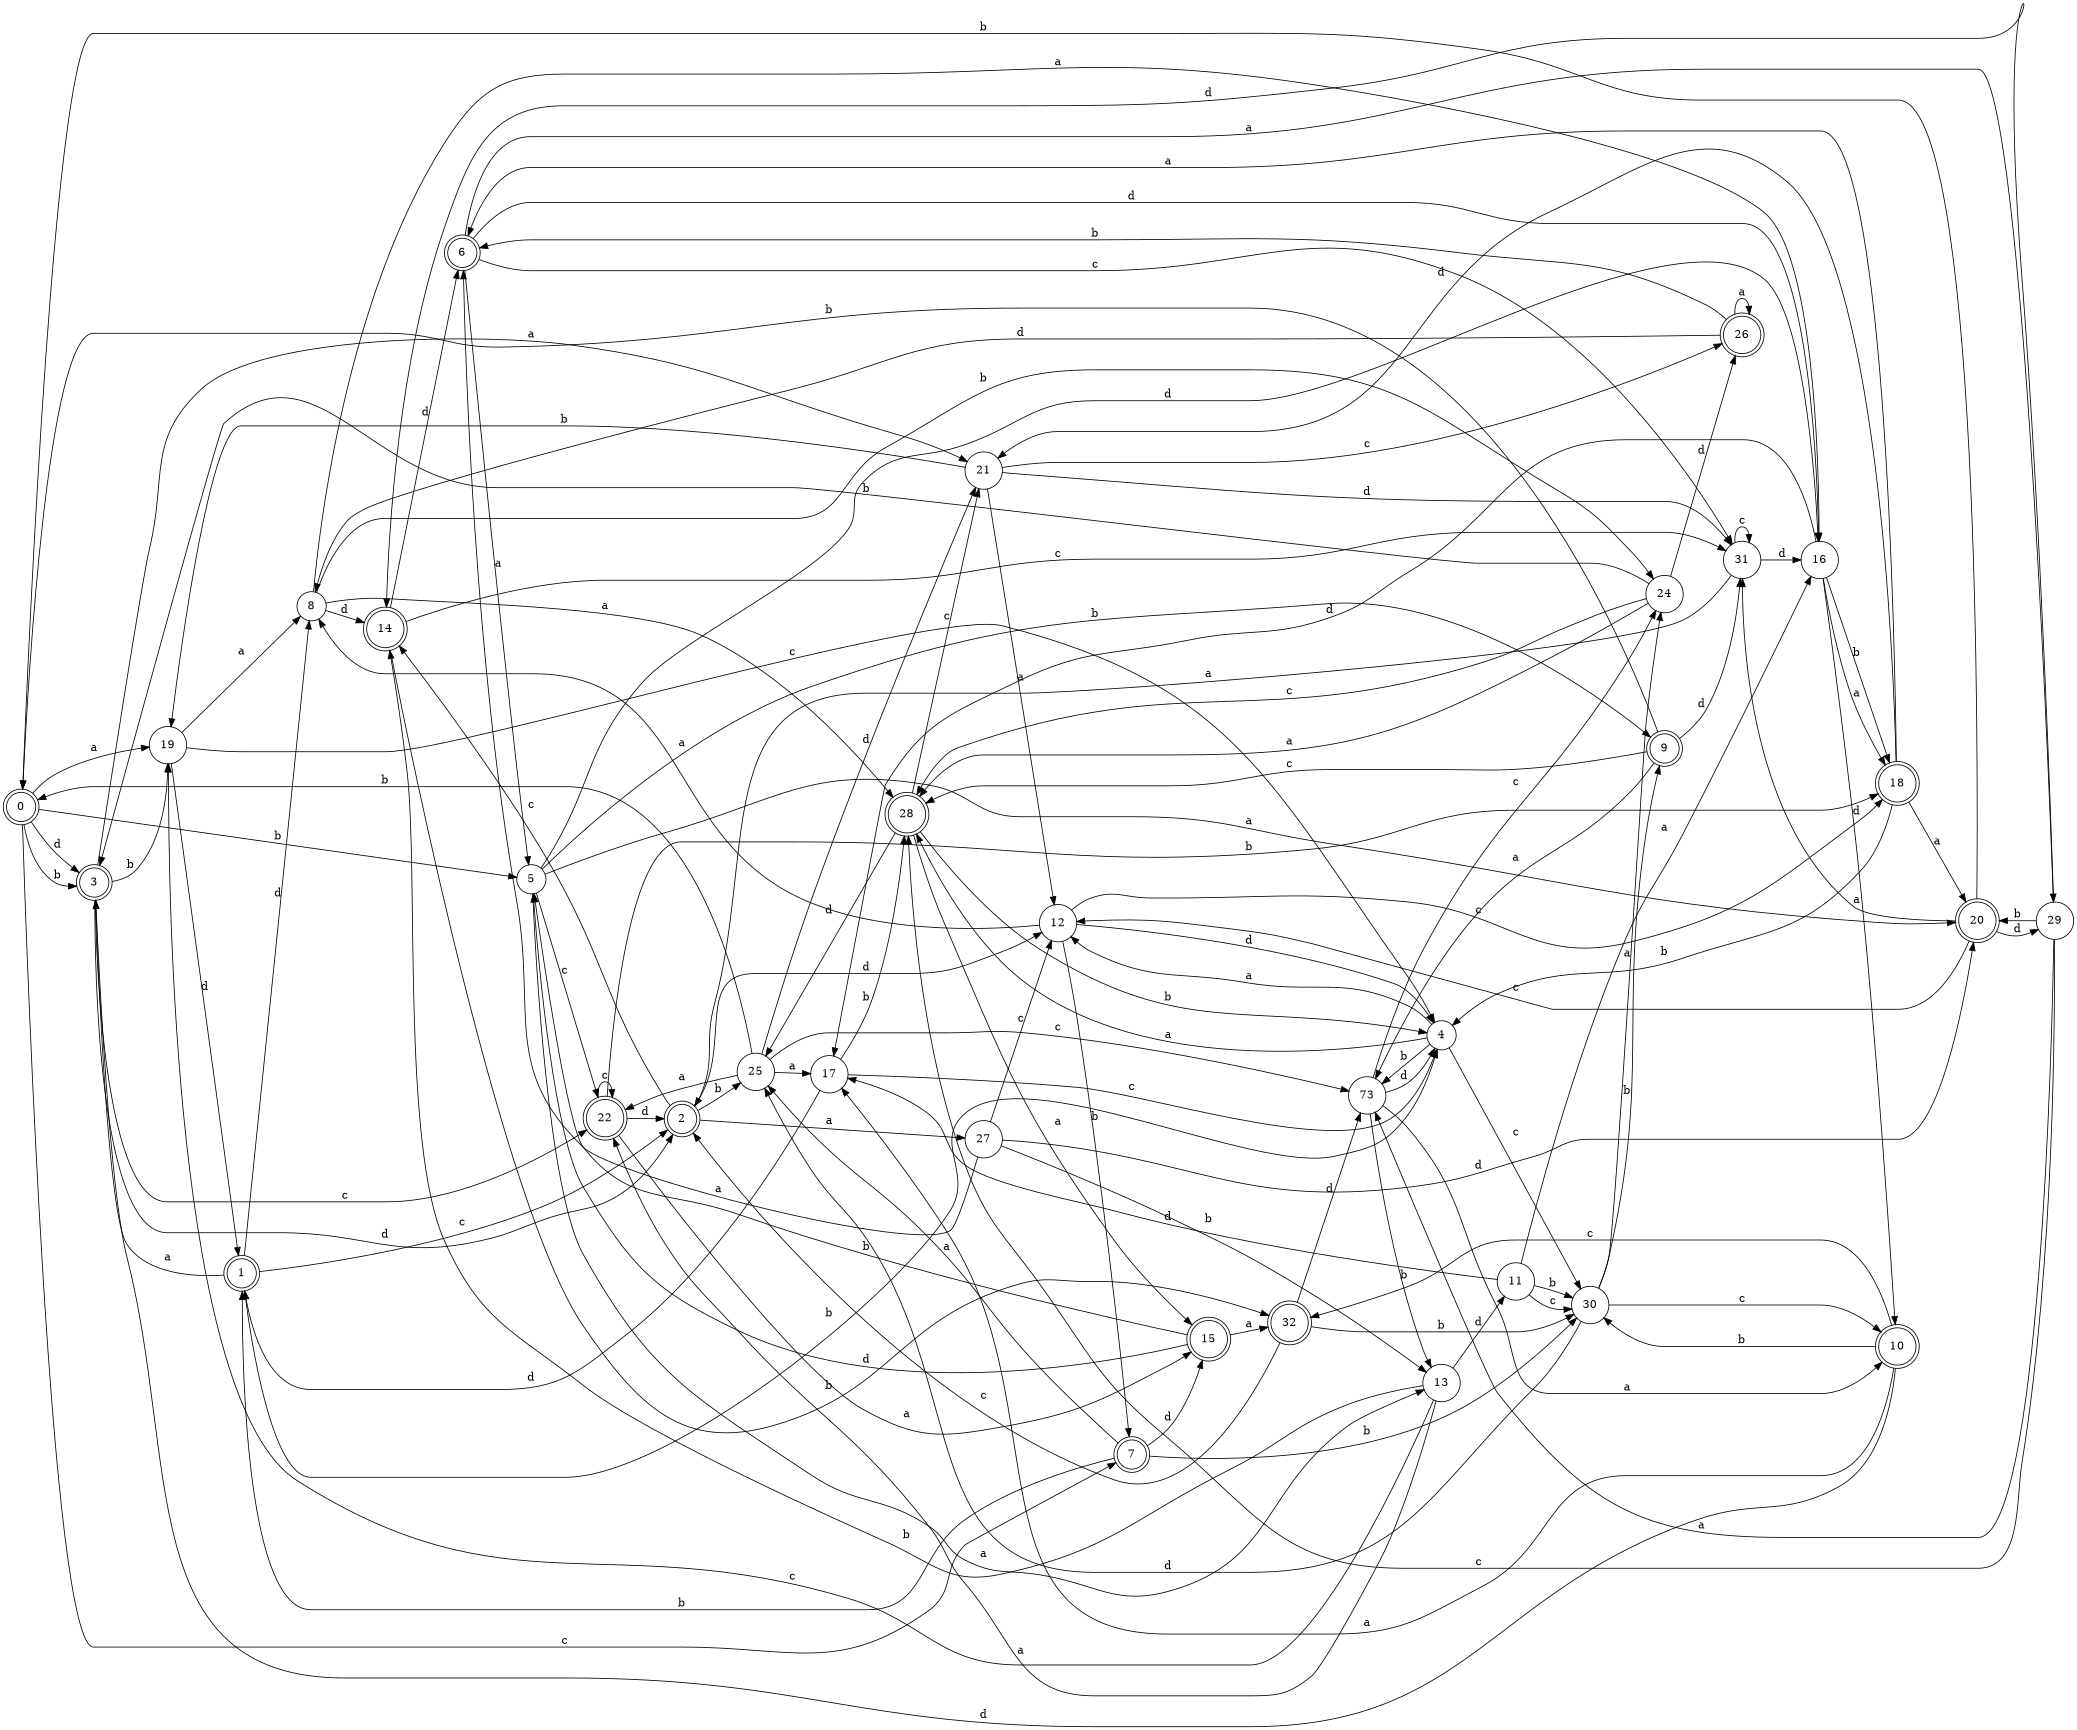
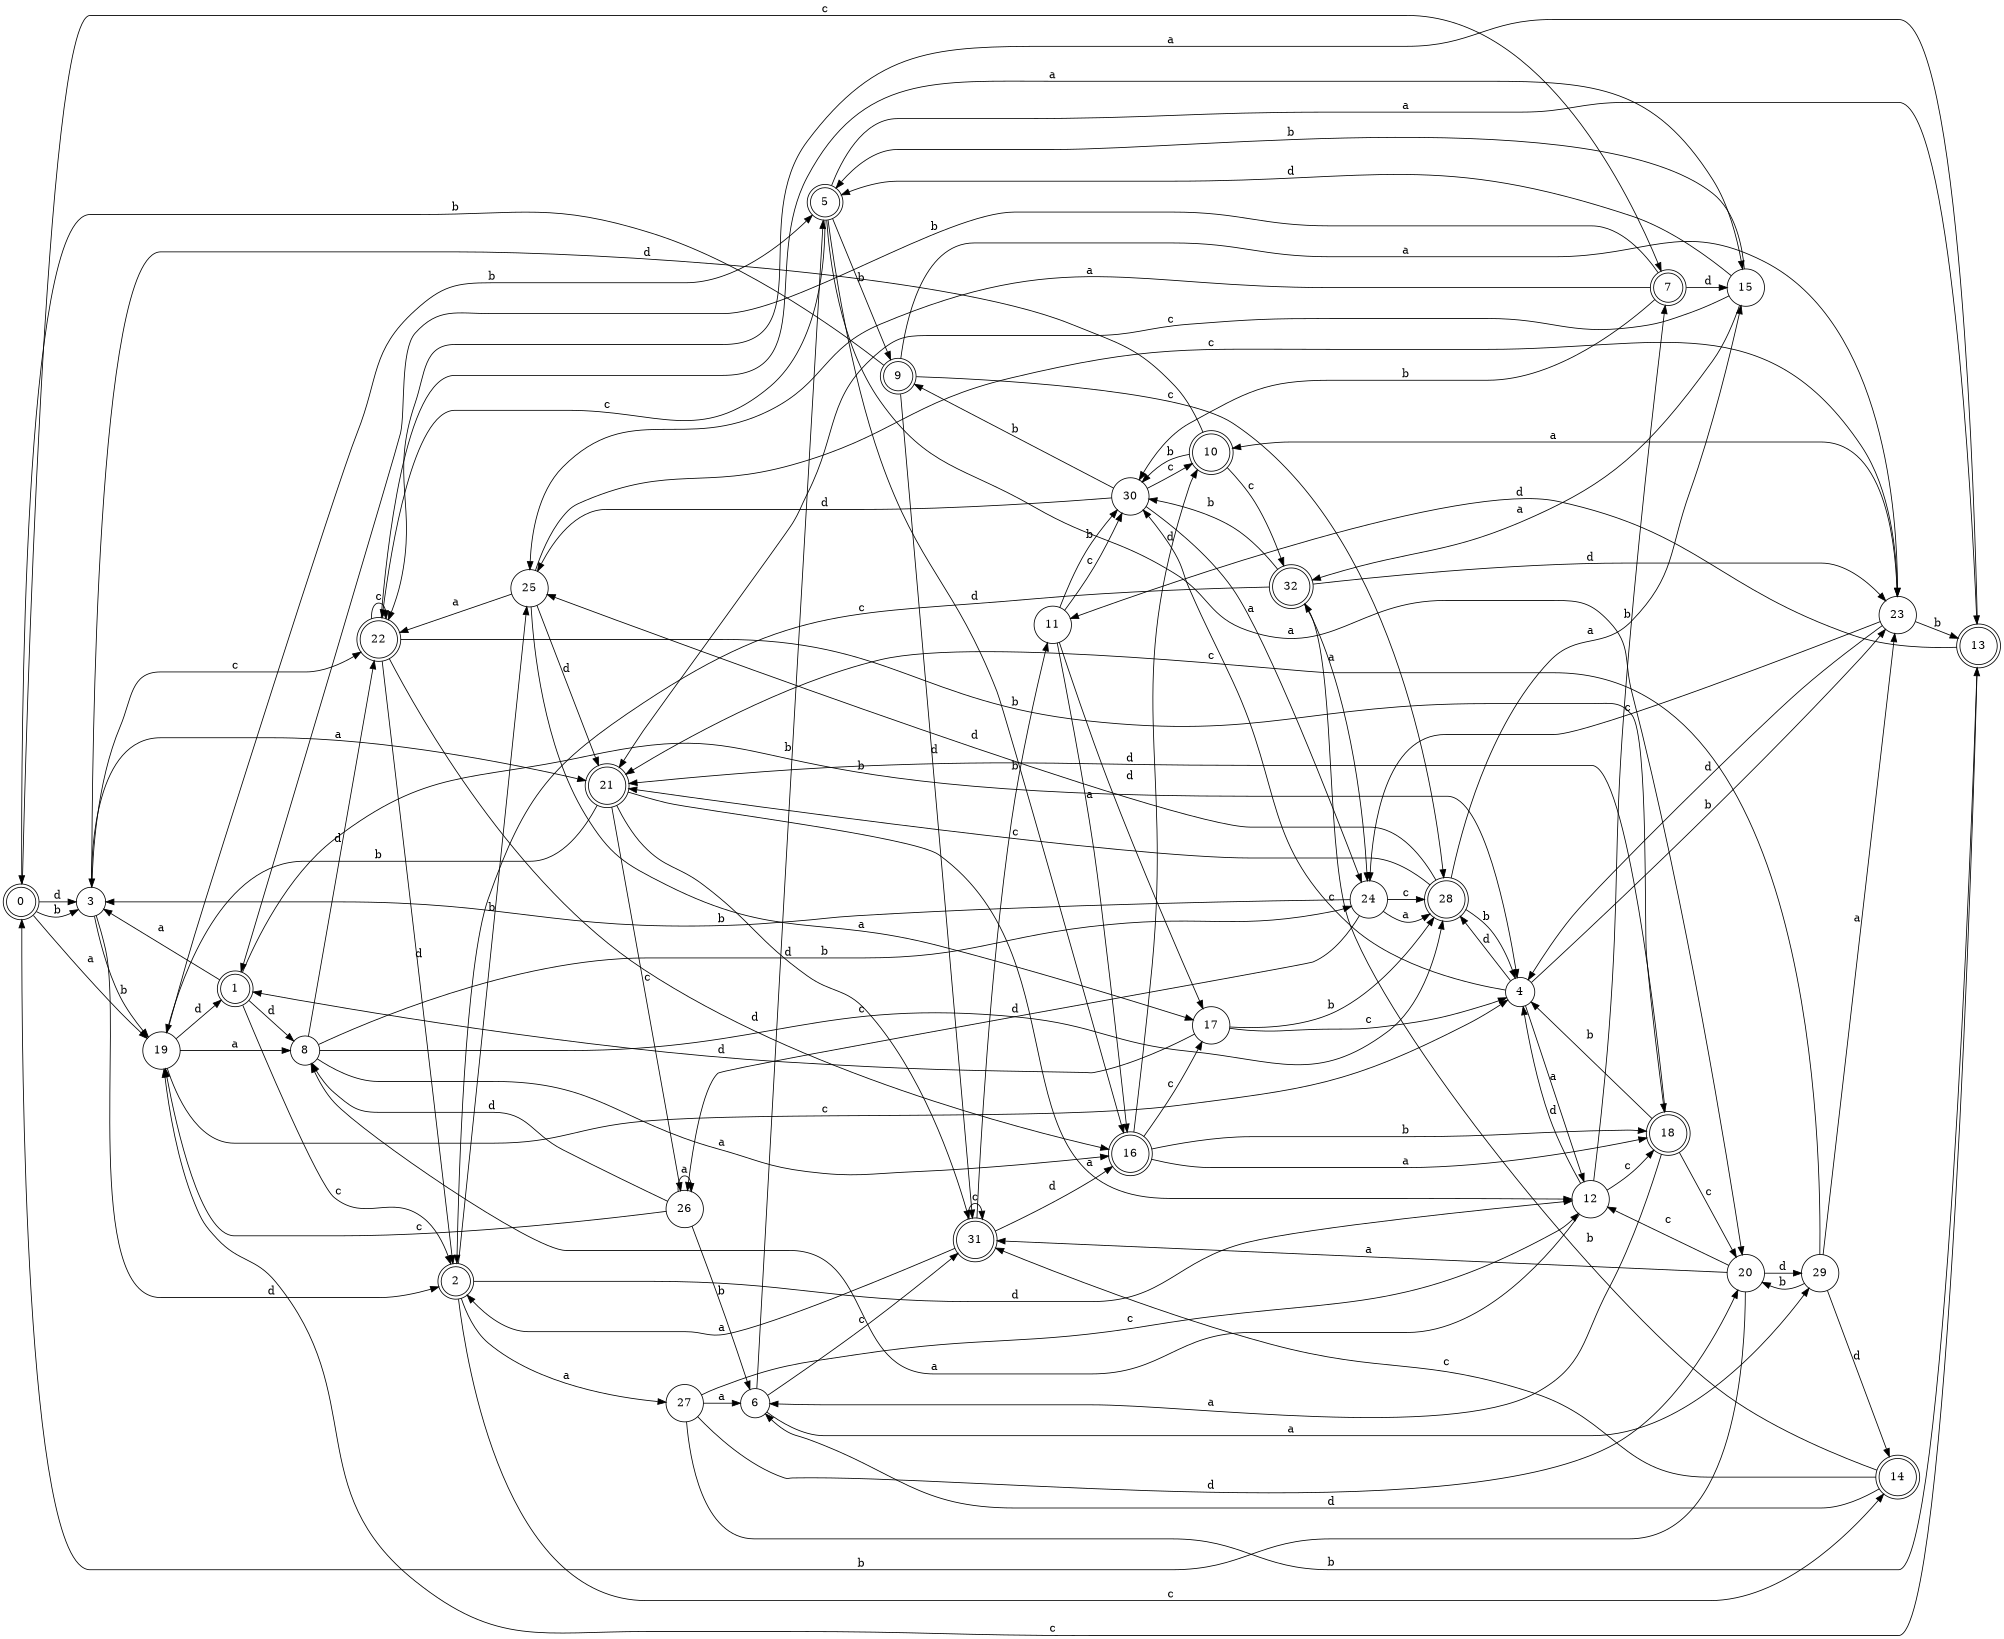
edge "6" -> "16": now "22" -> "16"
node "6": shape doublecircle -> circle
node "26": shape doublecircle -> circle
edge "15" -> "21": added, label "c"
node "21": shape circle -> doublecircle
node "31": shape circle -> doublecircle
node "16": shape circle -> doublecircle
edge "6" -> "5": label "a" -> "b"
edge "8" -> "28": label "a" -> "c"
edge "16" -> "17": label "d" -> "c"
edge "8" -> "14": now "8" -> "22"
edge "32" -> "24": added, label "a"
edge "25" -> "0": removed, label "b"
edge "18" -> "20": label "a" -> "c"
edge "0" -> "5": now "19" -> "5"
node "5": shape circle -> doublecircle
node "3": shape doublecircle -> circle
edge "31" -> "11": added, label "b"
node "20": shape doublecircle -> circle
edge "4" -> "28": label "a" -> "d"
node "73": label "73" -> "23"
edge "26" -> "19": added, label "c"
node "15": shape doublecircle -> circle
node "13": shape circle -> doublecircle
edge "13" -> "14": removed, label "b"
edge "29" -> "28": now "29" -> "21"
edge "10" -> "17": removed, label "a"
